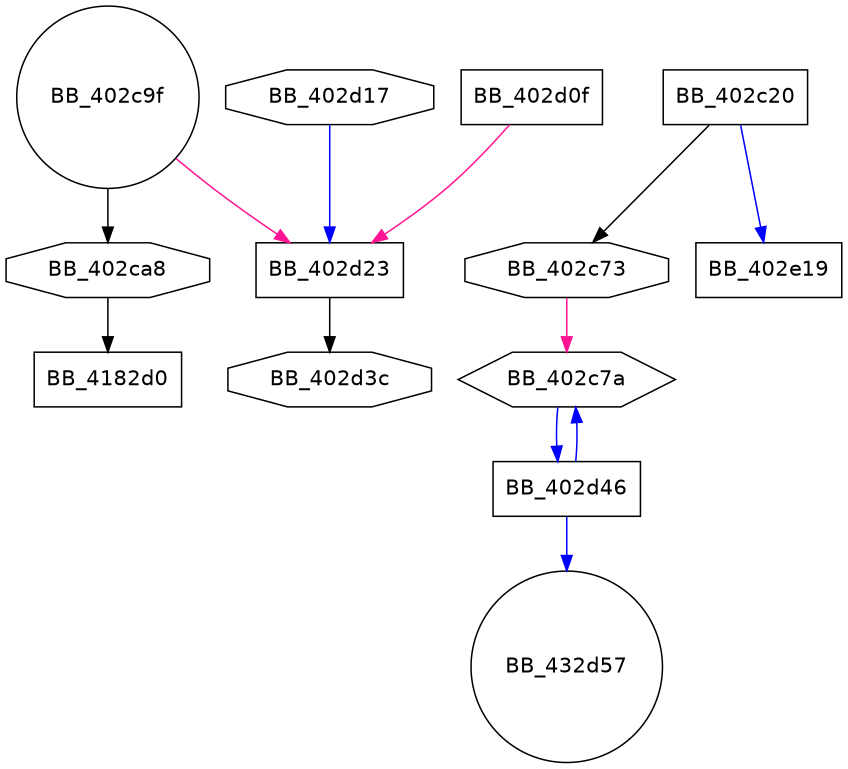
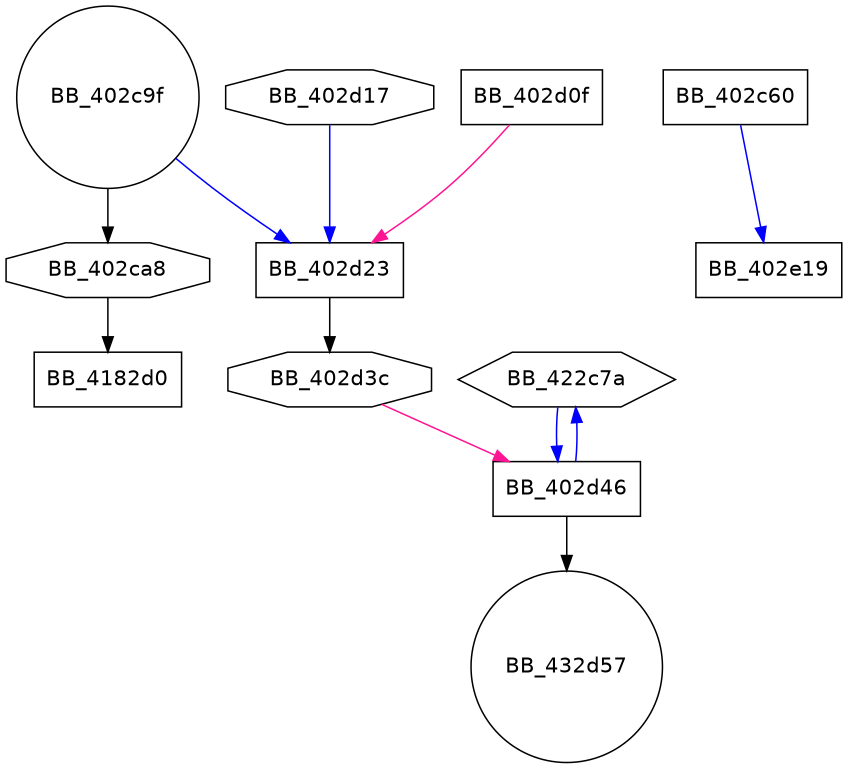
node "BB_402c20": label "BB_402c20" -> "BB_402c60"
edge "BB_402c9f" -> "BB_402d23": color deeppink -> blue
node "BB_402c73": removed
node "BB_402c7a": label "BB_402c7a" -> "BB_422c7a"
edge "BB_402d3c" -> "BB_402d46": added
edge "BB_402d46" -> "BB_432d57": color blue -> black
